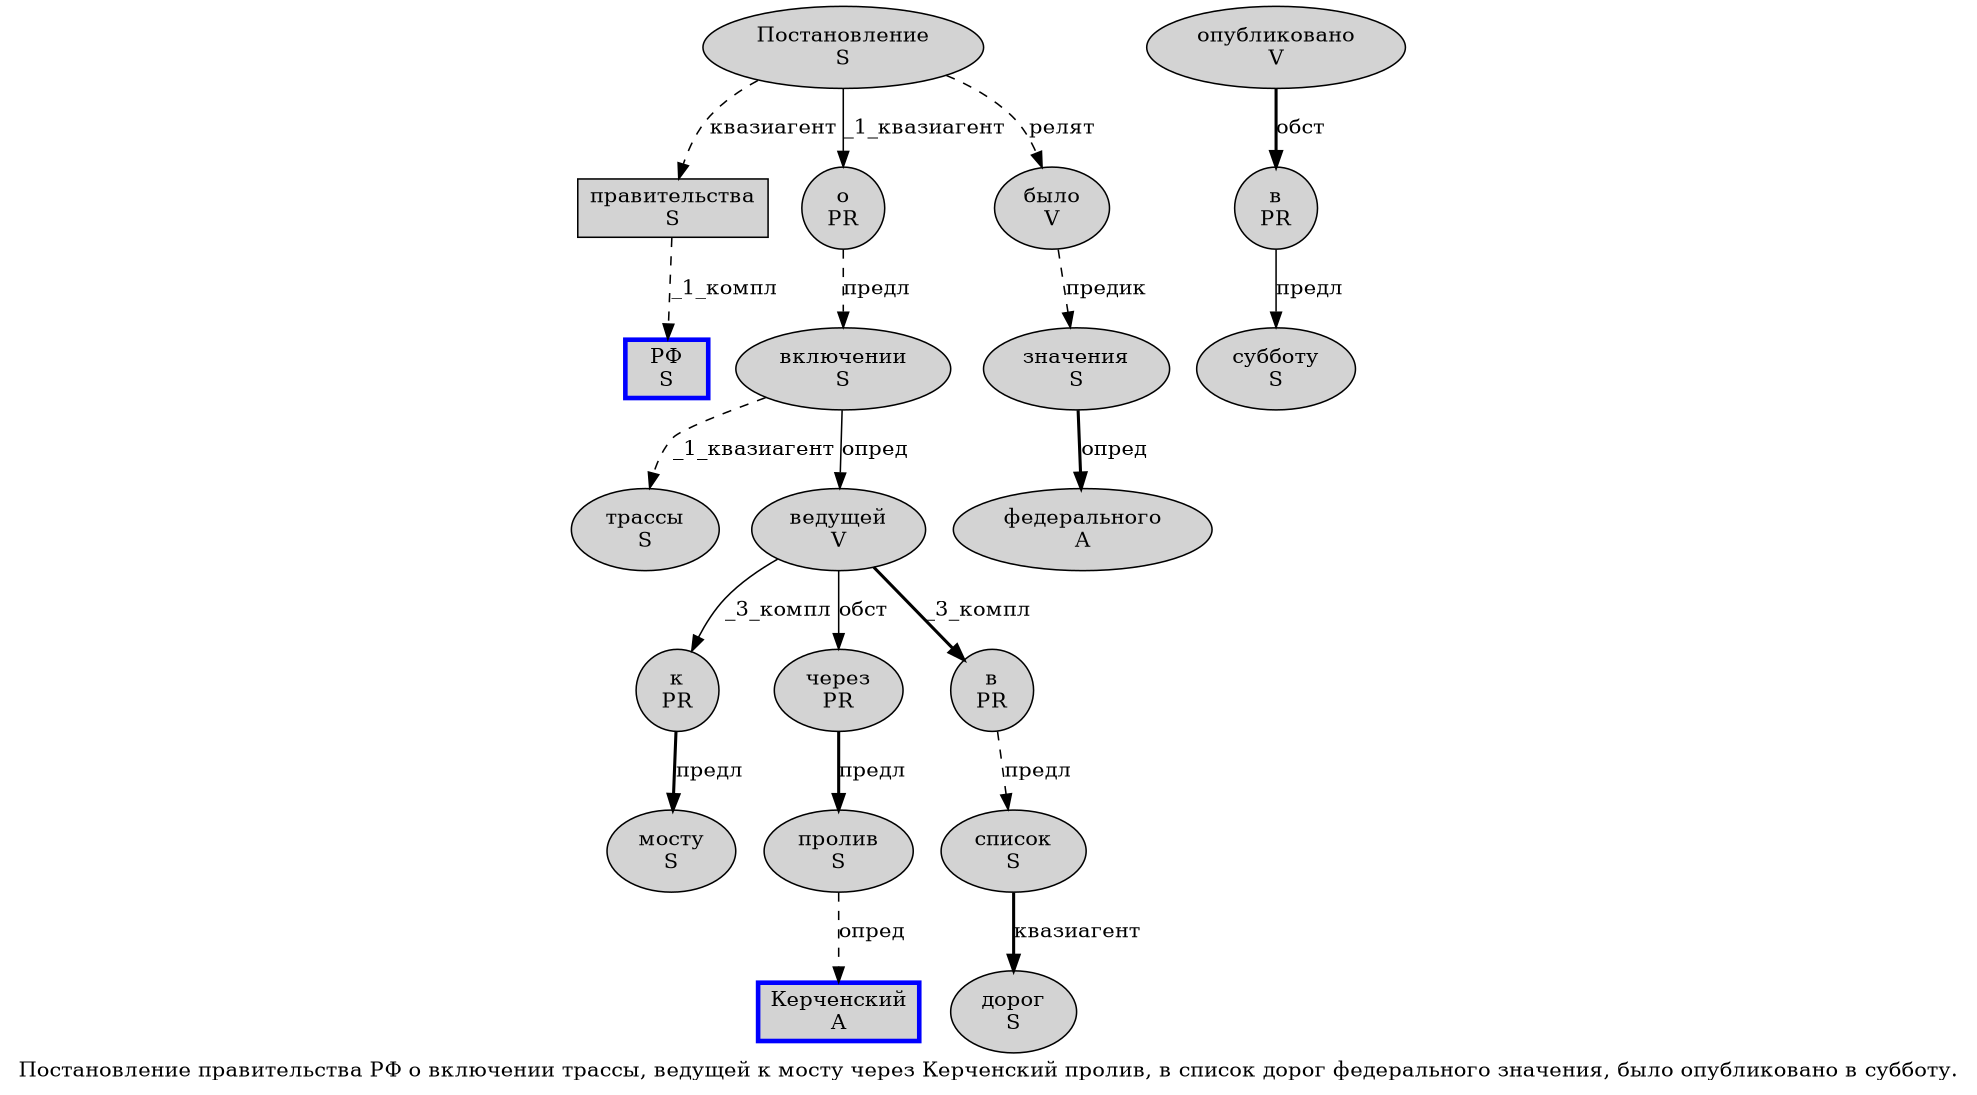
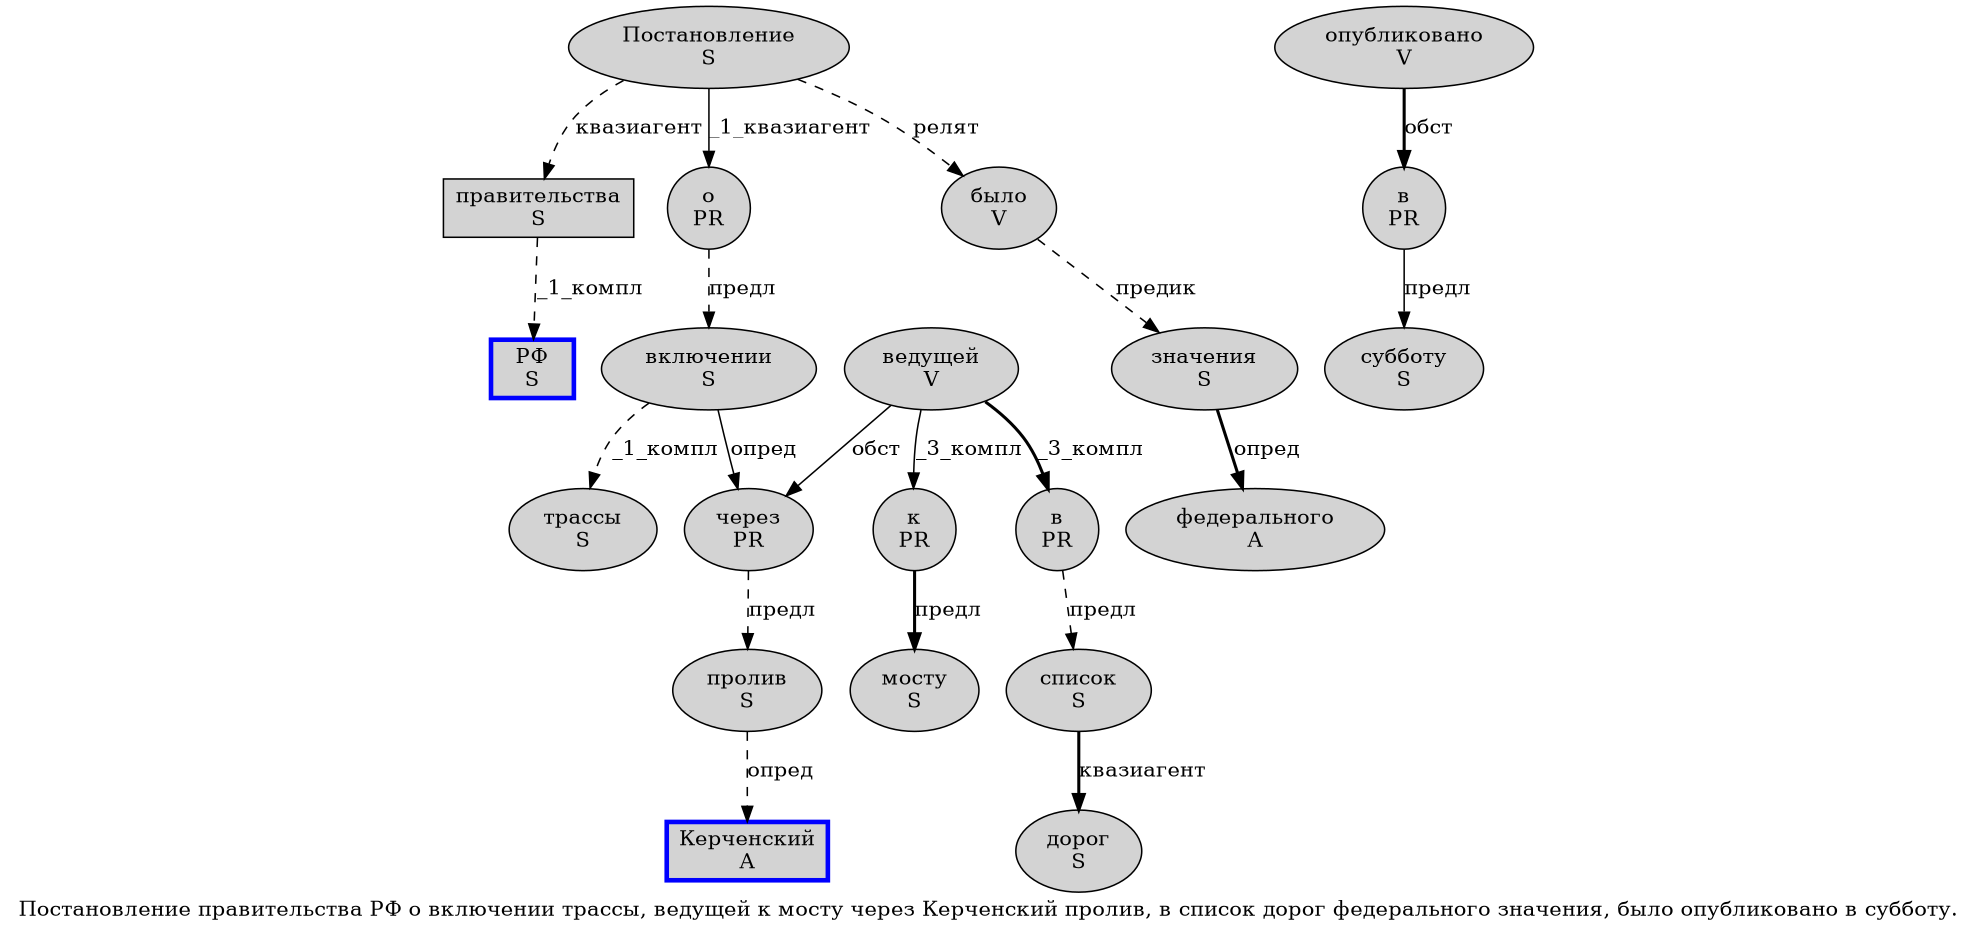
edge "включении S" -> "ведущей V": now "включении S" -> "через PR"
edge "включении S" -> "трассы S": label "_1_квазиагент" -> "_1_компл"
edge "через PR" -> "пролив S": style bold -> dashed
